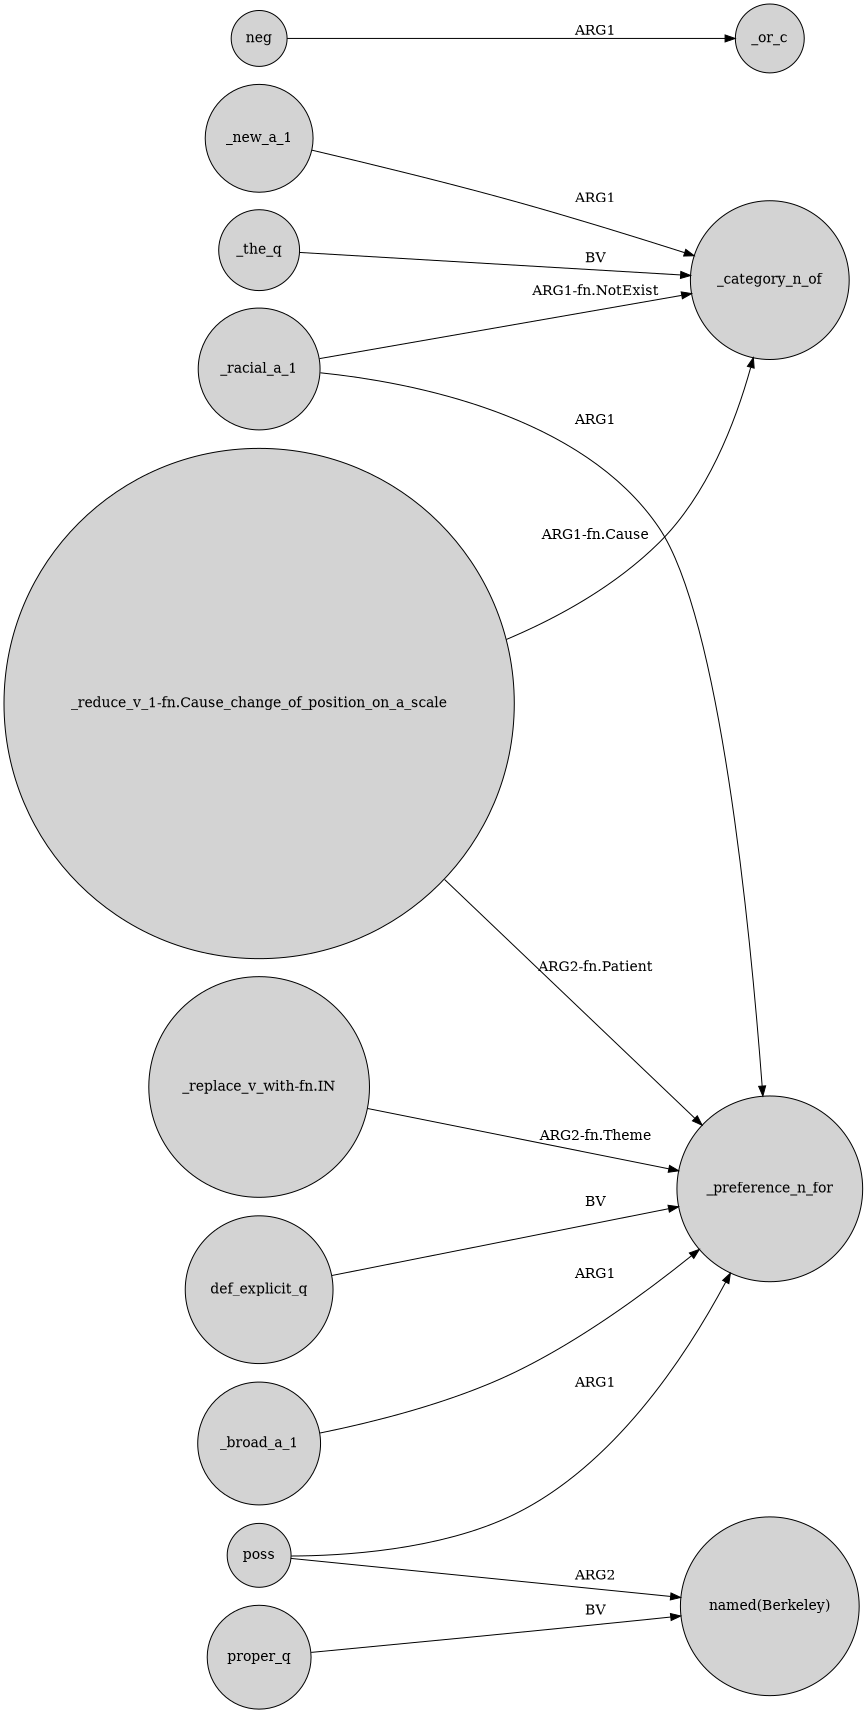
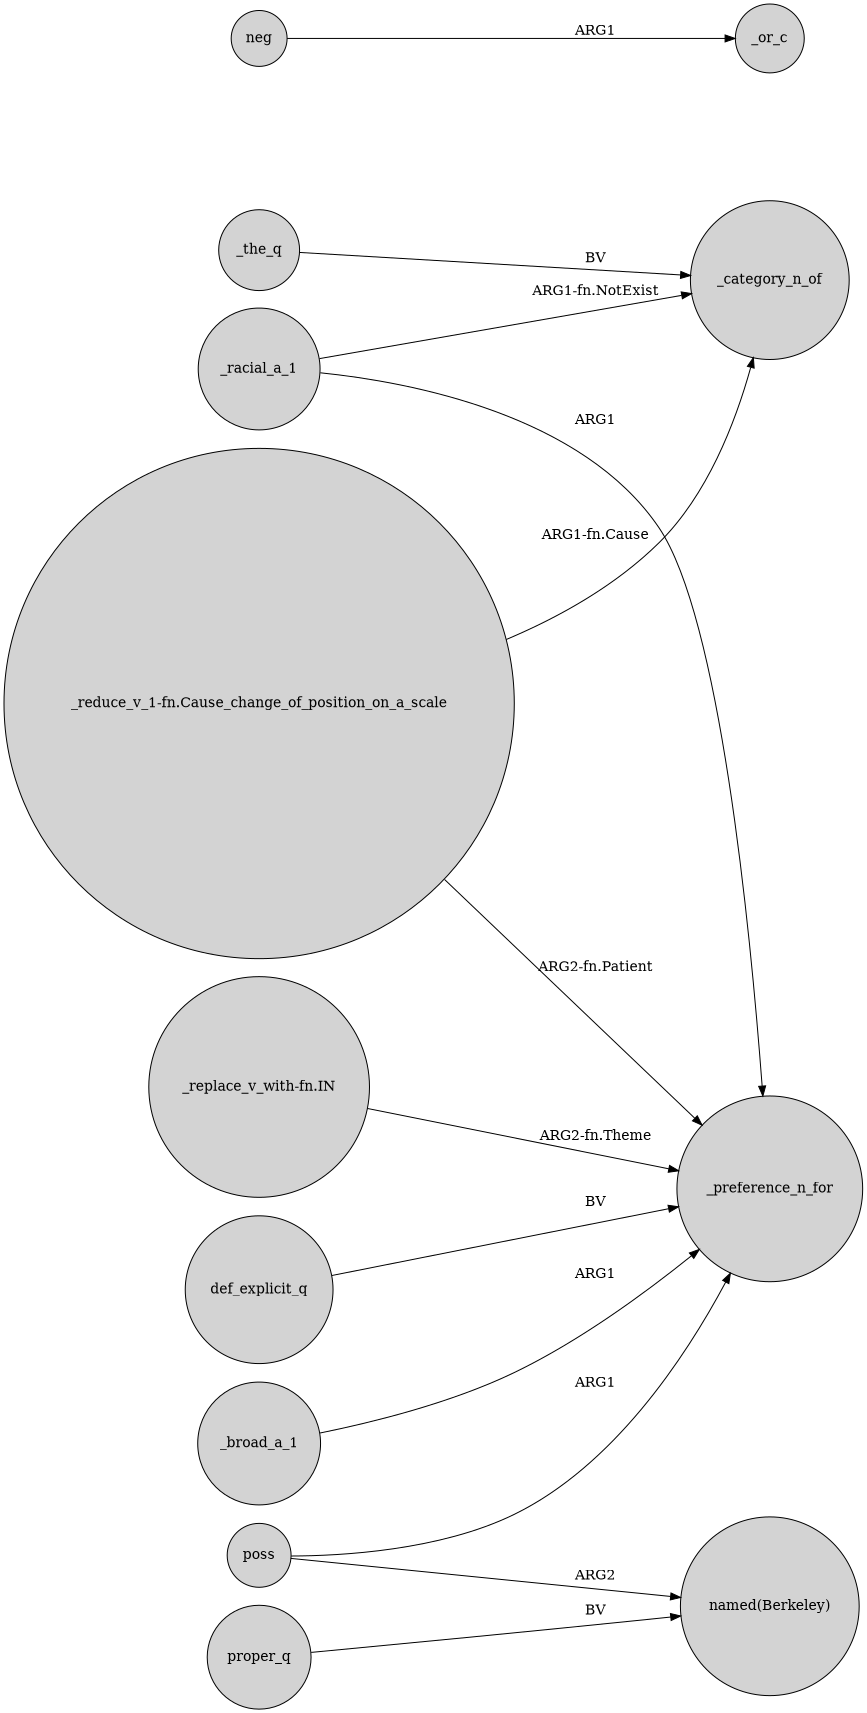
node "_new_a_1": removed
